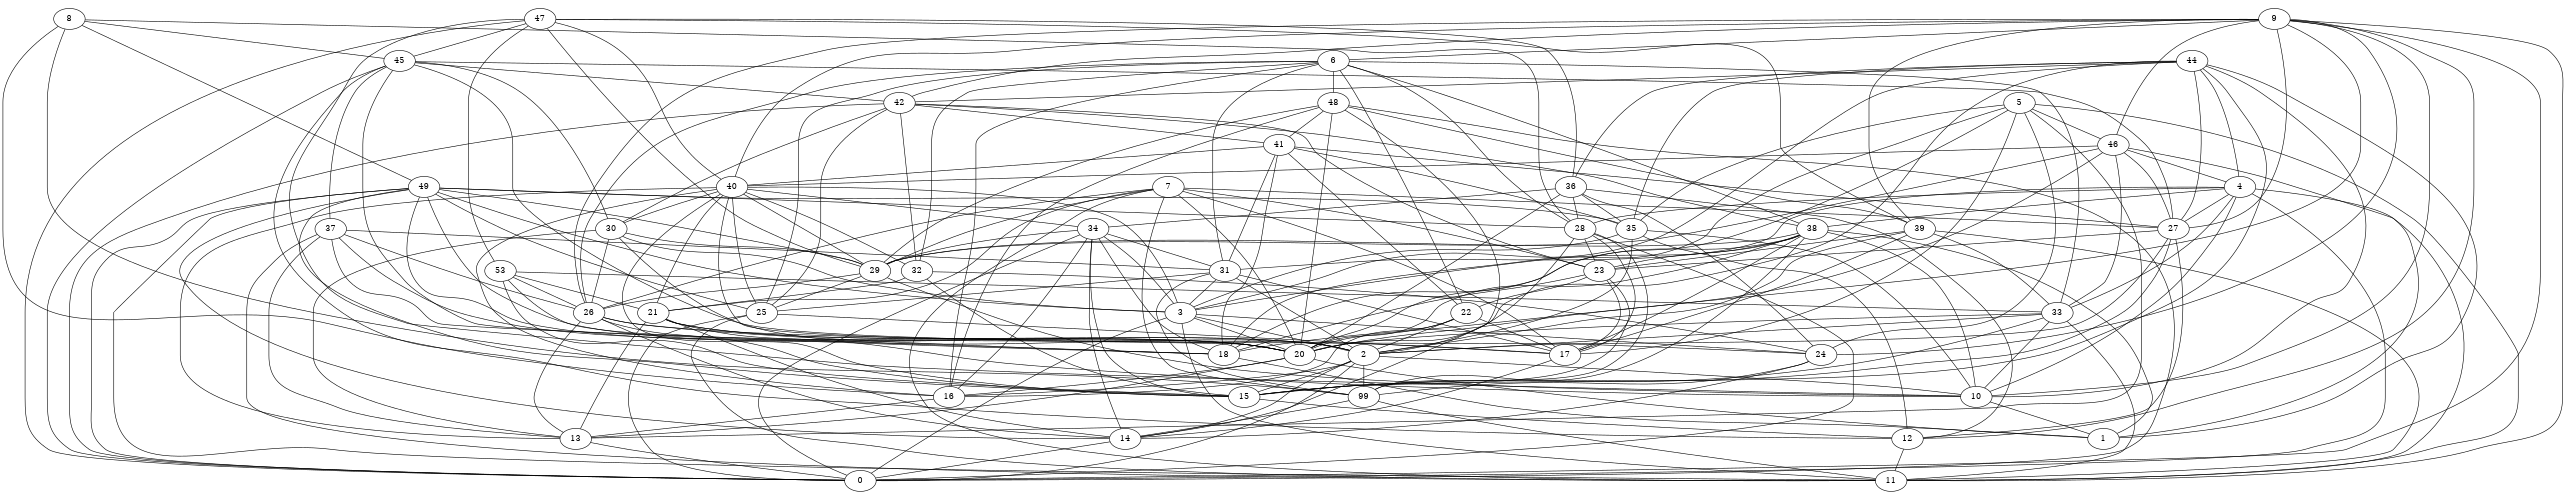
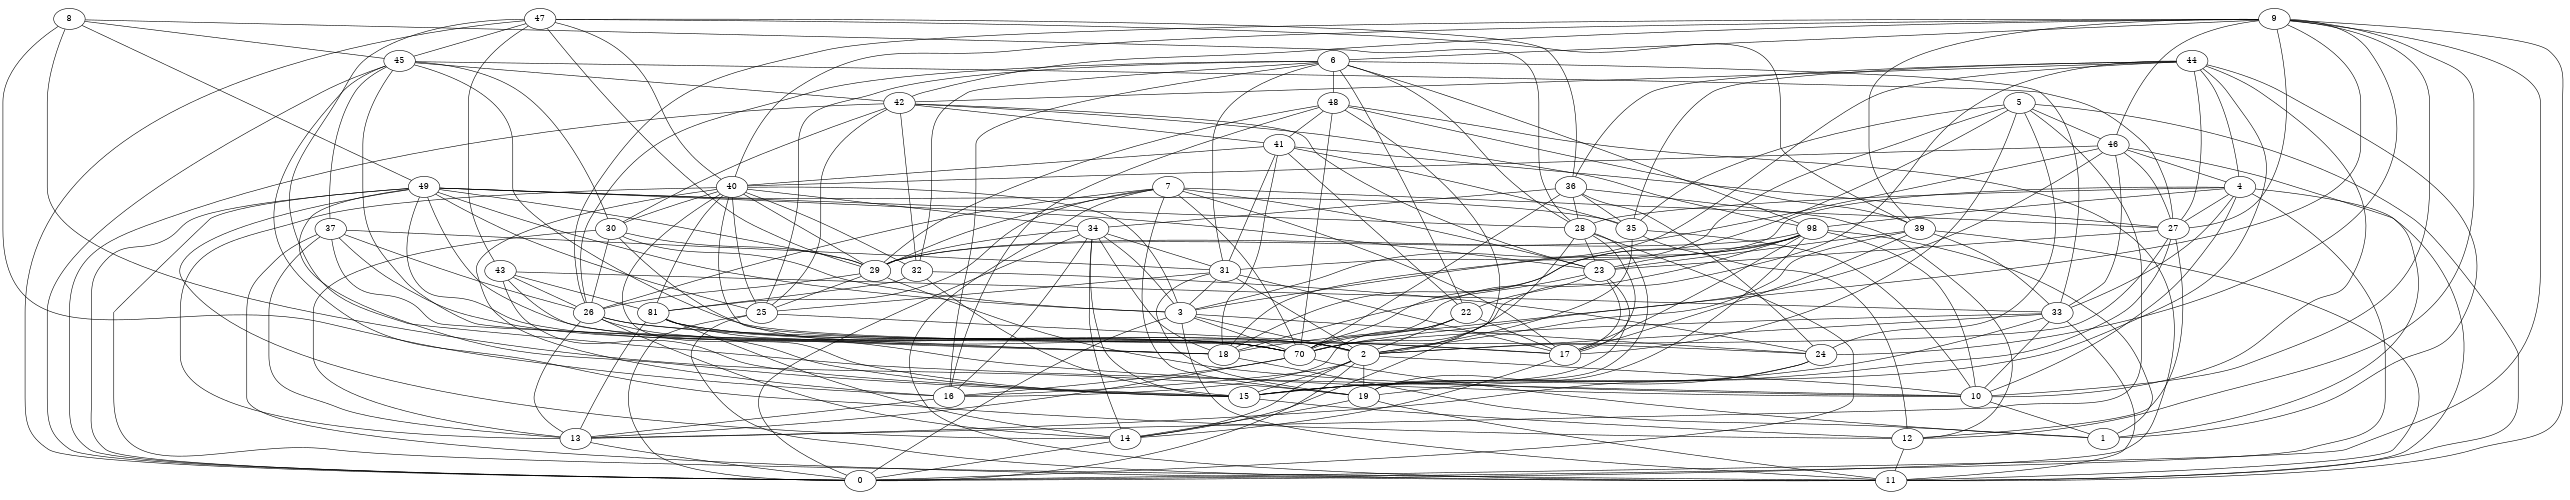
edge "49" -- "23": added
node "38": label "38" -> "98"
edge "35" -- "3": removed
node "53": label "53" -> "43"
node "21": label "21" -> "81"
node "20": label "20" -> "70"
node "99": label "99" -> "19"
edge "24" -- "14": now "24" -- "13"
